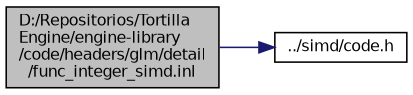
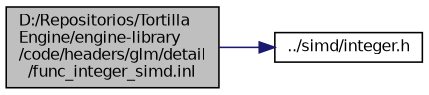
node "../simd/code.h": label "../simd/code.h" -> "../simd/integer.h"
